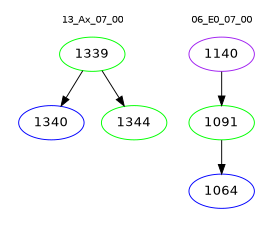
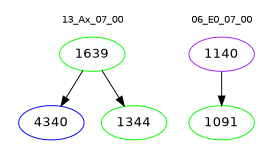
node "1339": label "1339" -> "1639"
node "1340": label "1340" -> "4340"
node "1064": removed
